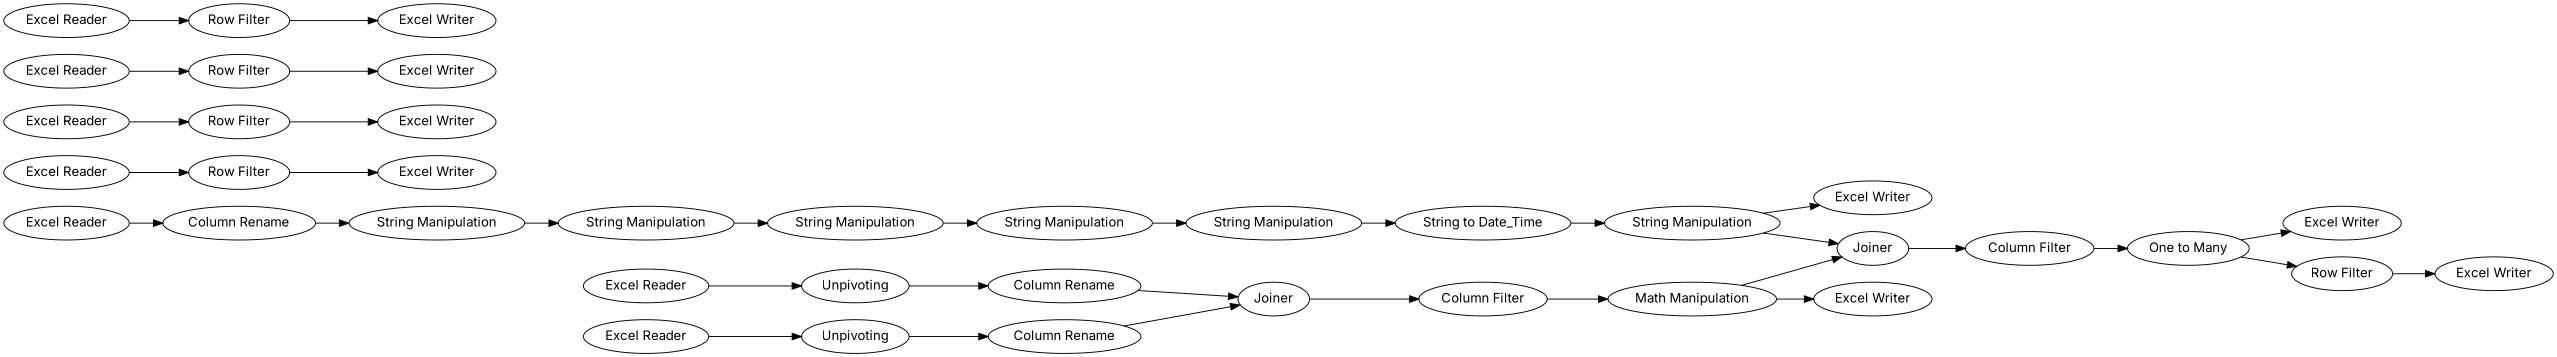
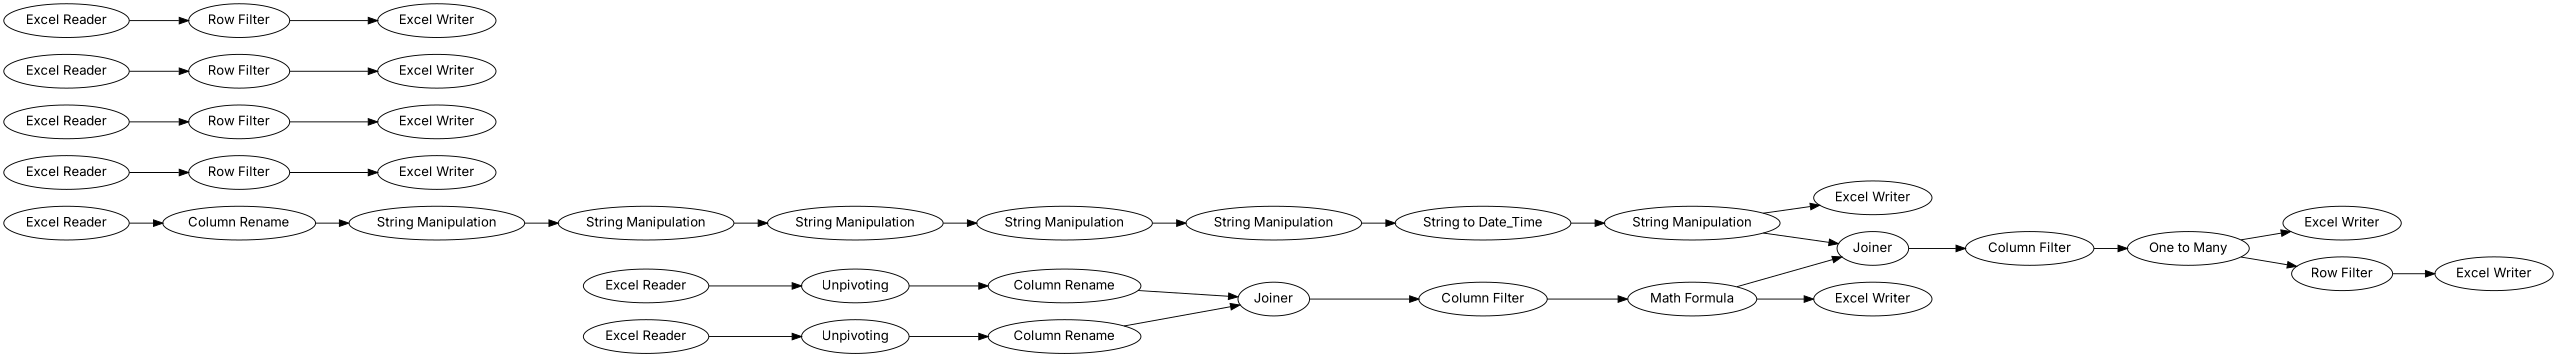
node "Math Manipulation": label "Math Manipulation" -> "Math Formula"
